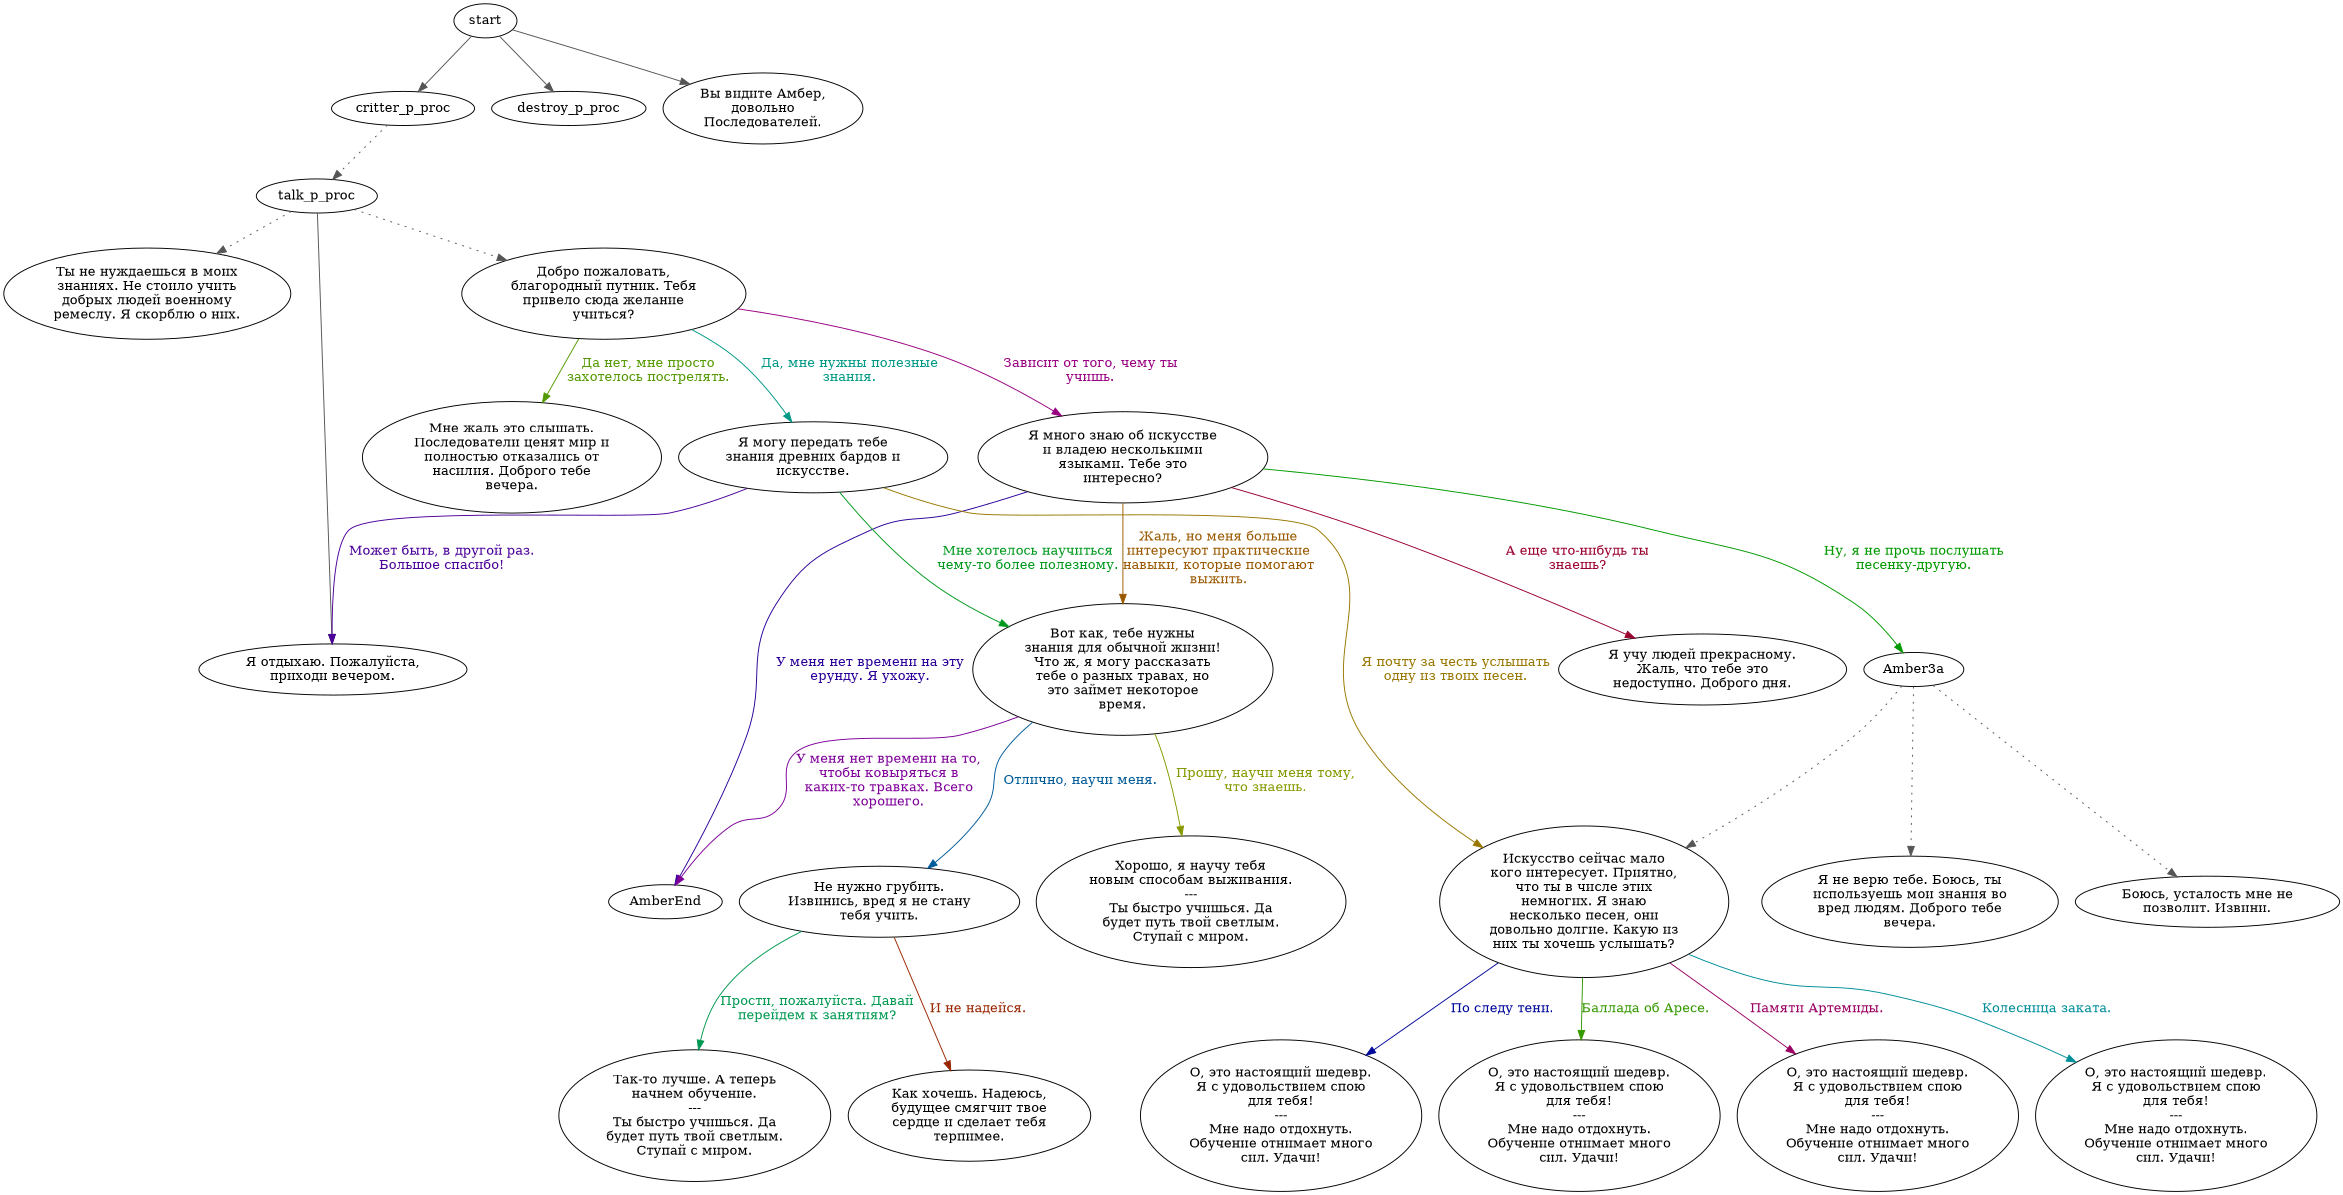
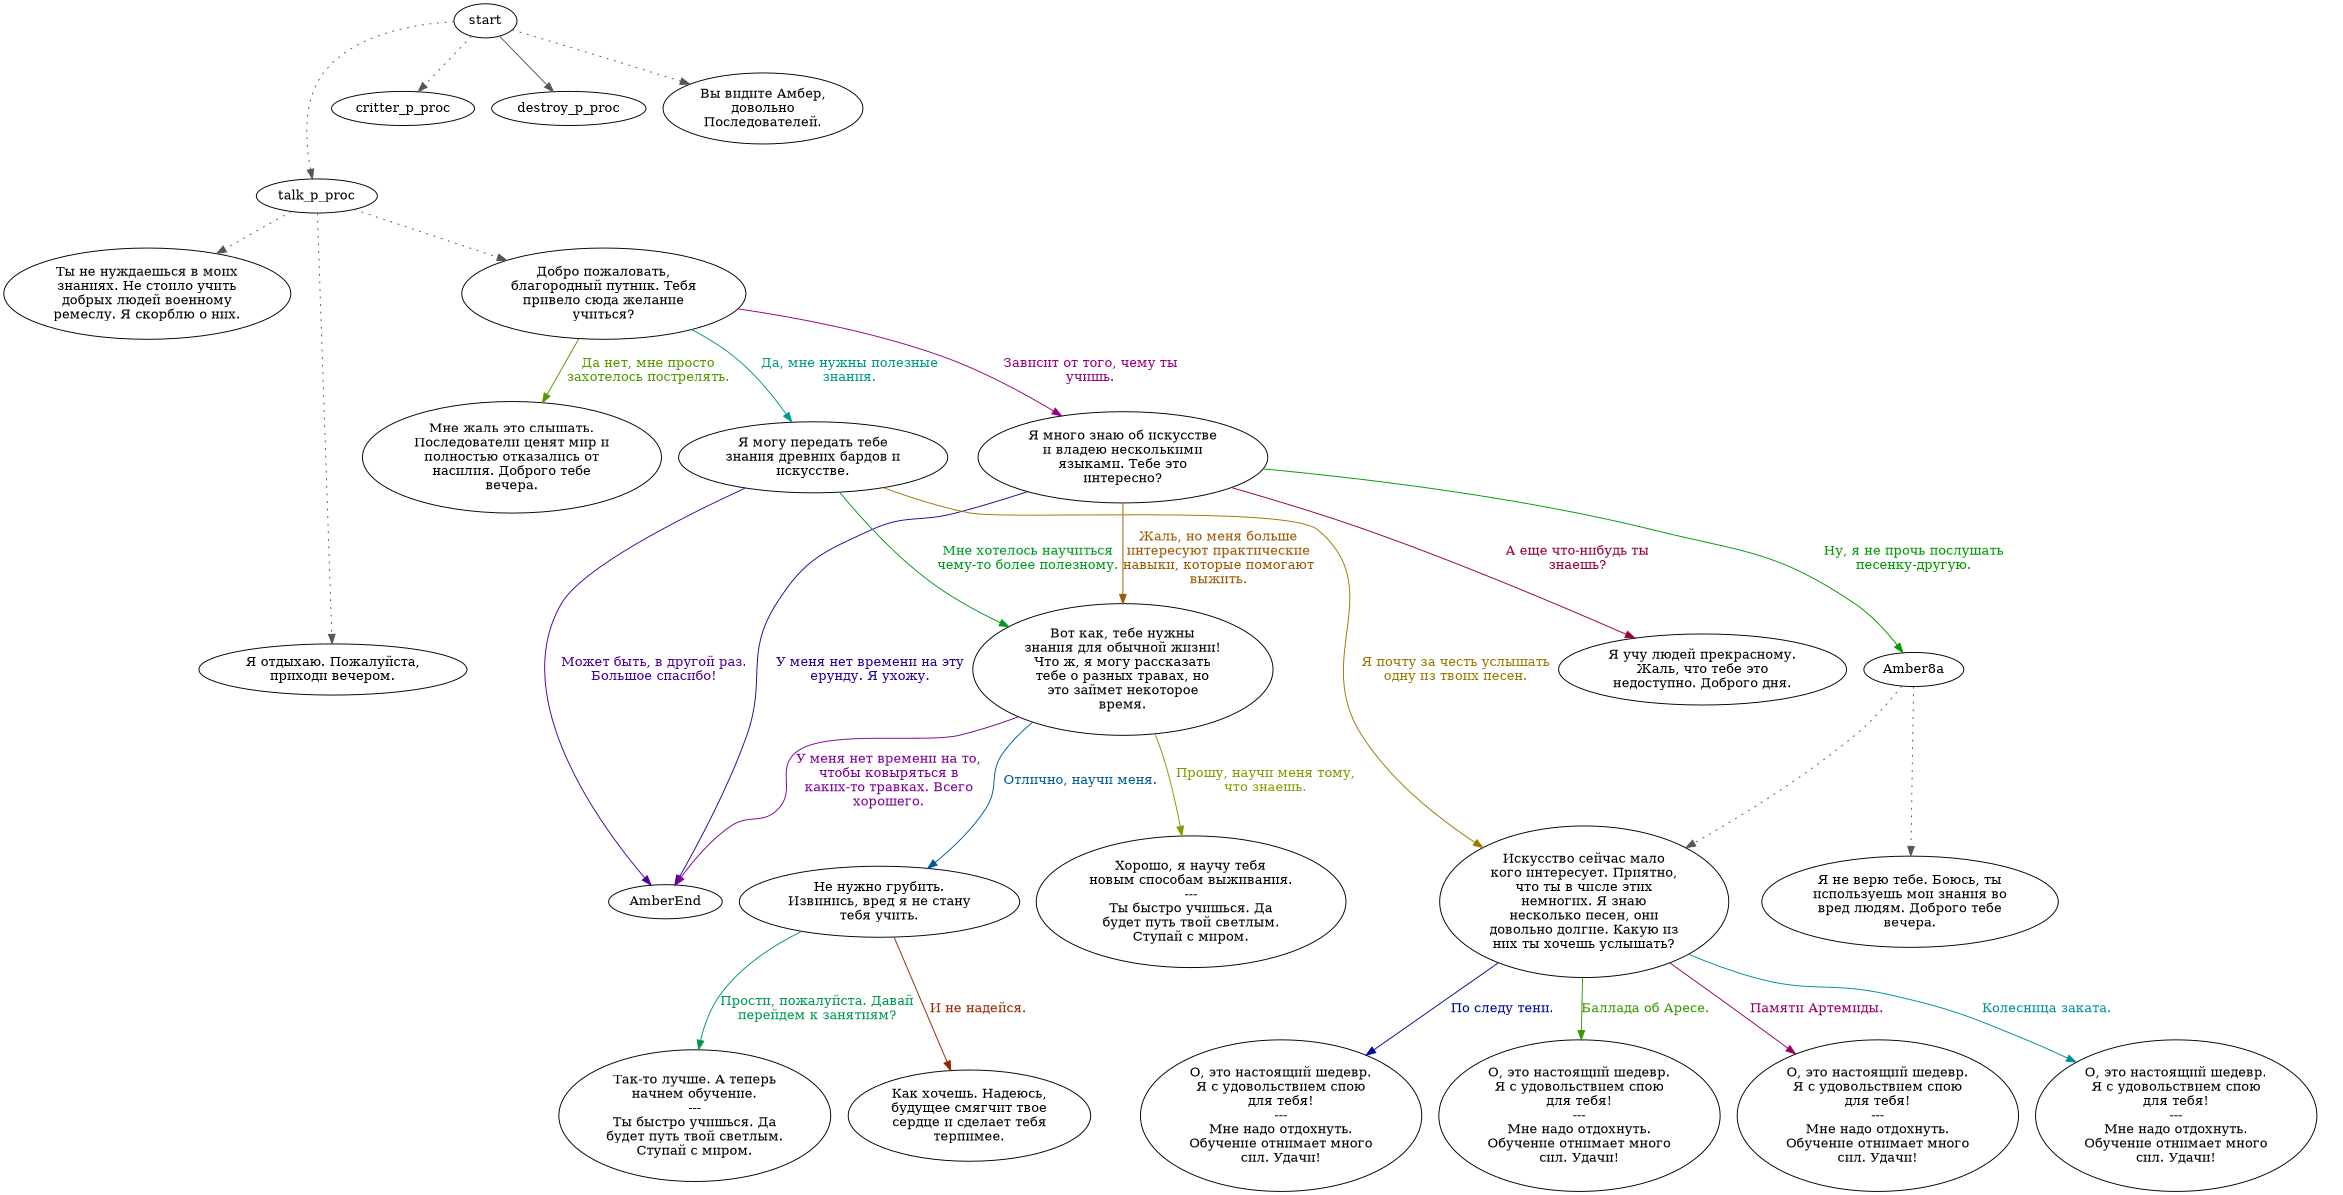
edge "start" -> "Вы видите Амбер, довольно Последователей.": style solid -> dotted
edge "start" -> "critter_p_proc": style solid -> dotted
edge "critter_p_proc" -> "talk_p_proc": now "start" -> "talk_p_proc"
edge "talk_p_proc" -> "Я отдыхаю. Пожалуйста, приходи вечером.": style solid -> dotted
edge "Я могу передать тебе знания древних бардов и искусстве." -> "Я отдыхаю. Пожалуйста, приходи вечером.": now "Я могу передать тебе знания древних бардов и искусстве." -> "AmberEnd"
node "Amber3a": label "Amber3a" -> "Amber8a"
node "Боюсь, усталость мне не позволит. Извини.": removed
